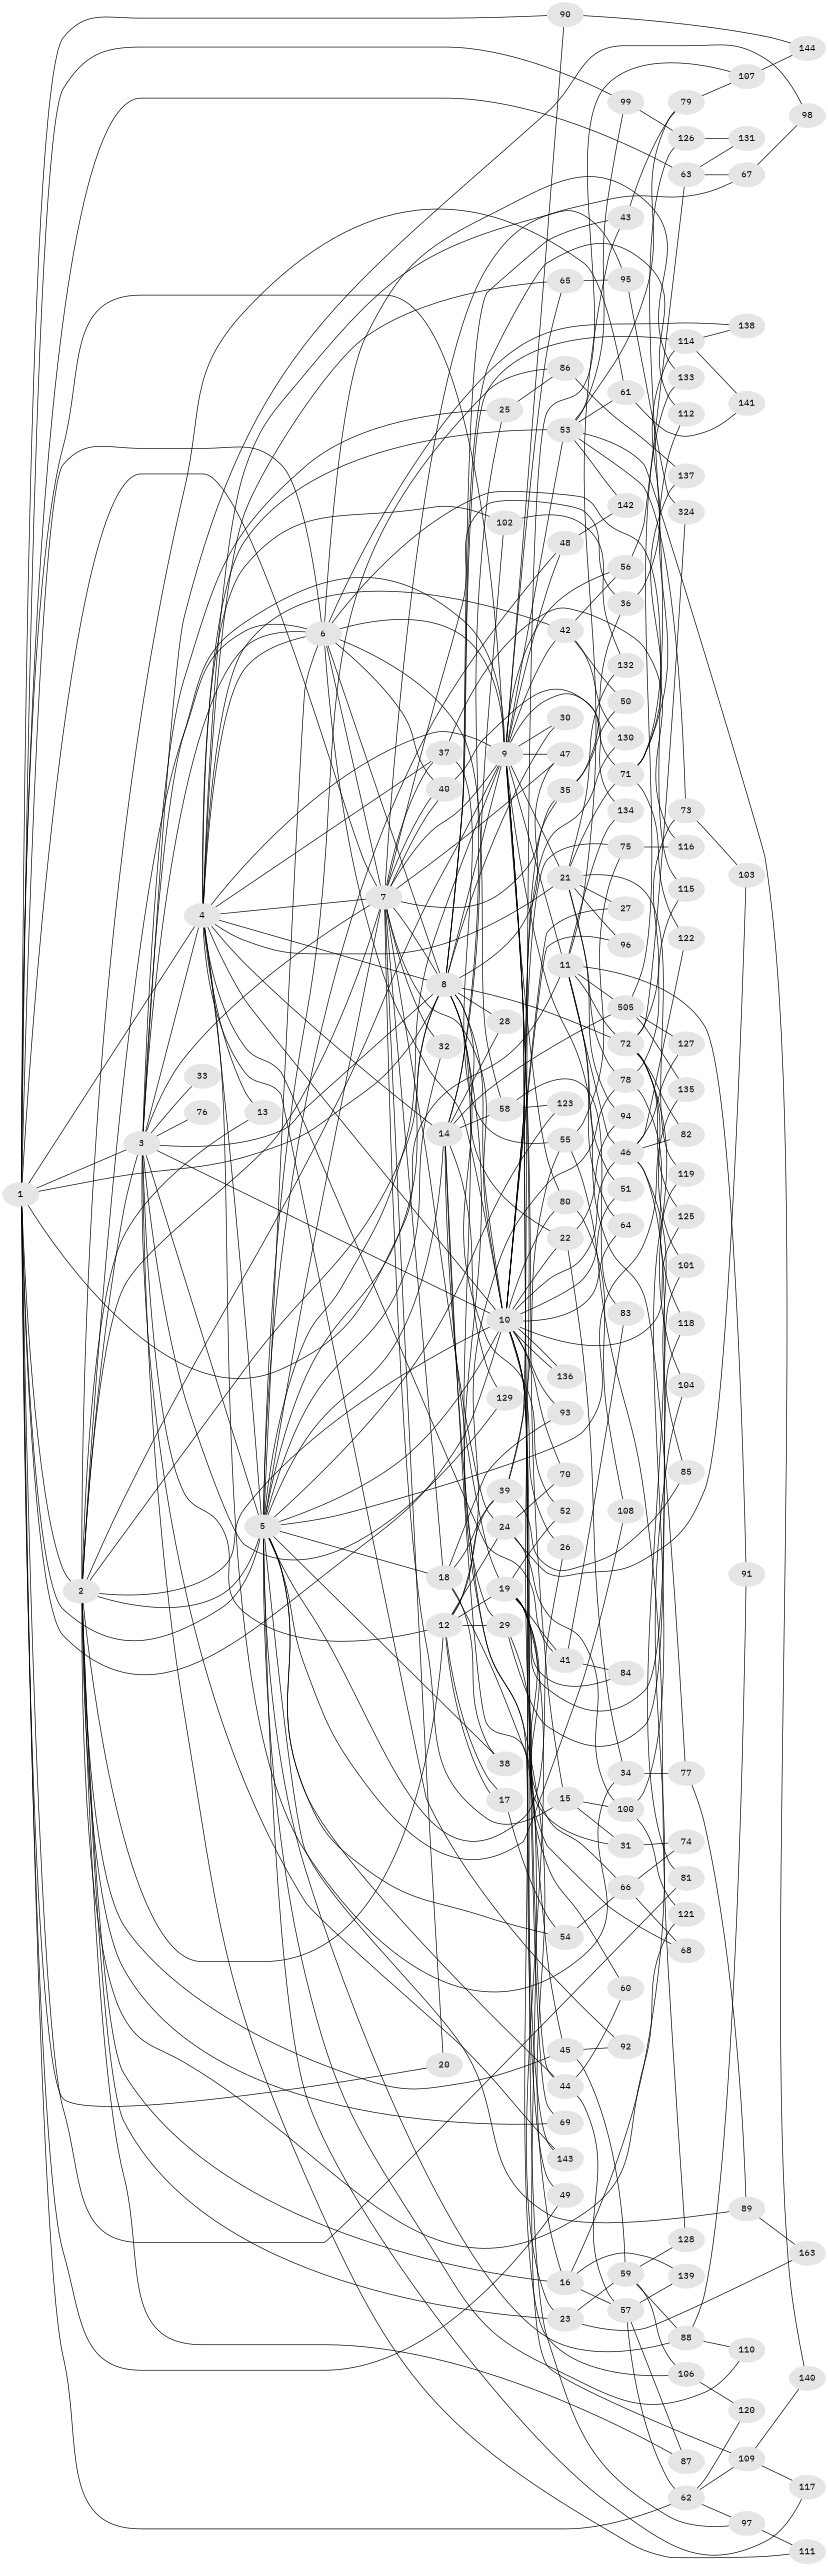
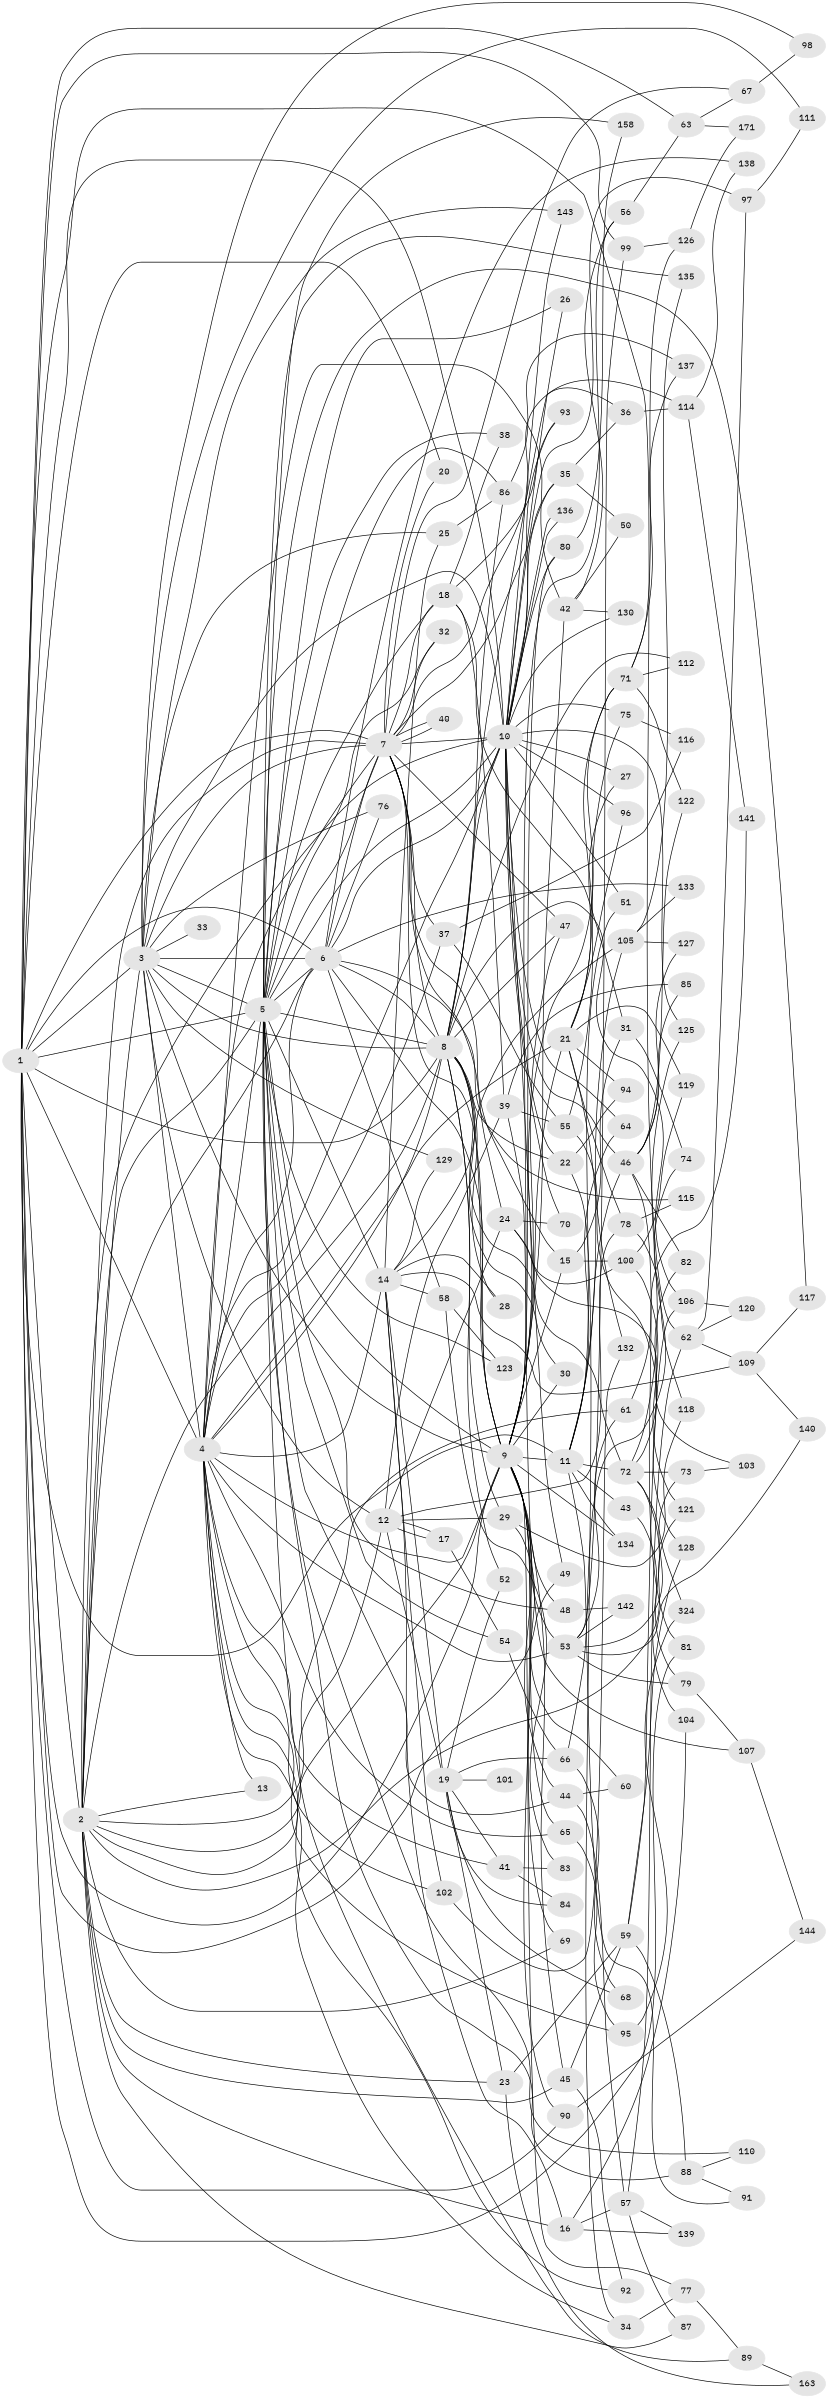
node "131": label "131" -> "171"
edge "43" -- "8": now "86" -- "8"
edge "40" -- "134": now "9" -- "134"
edge "6" -- "40": now "6" -- "76"
node "505": label "505" -> "105"
edge "72" -- "101": removed
node "108": label "108" -> "158"
